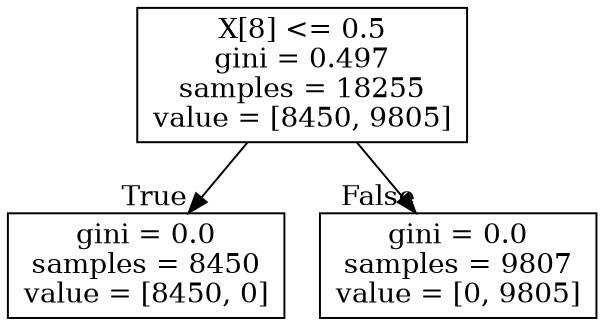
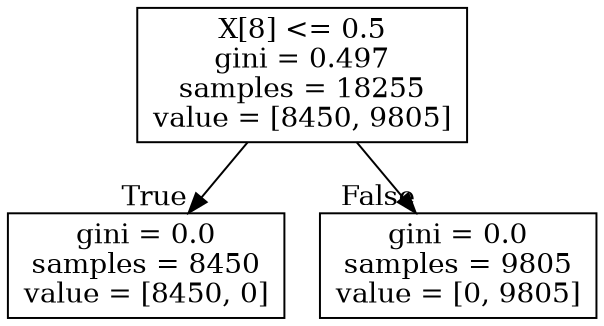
node "gini = 0.0 samples = 9807 value = [0, 9805]": label "gini = 0.0 samples = 9807 value = [0, 9805]" -> "gini = 0.0 samples = 9805 value = [0, 9805]"
